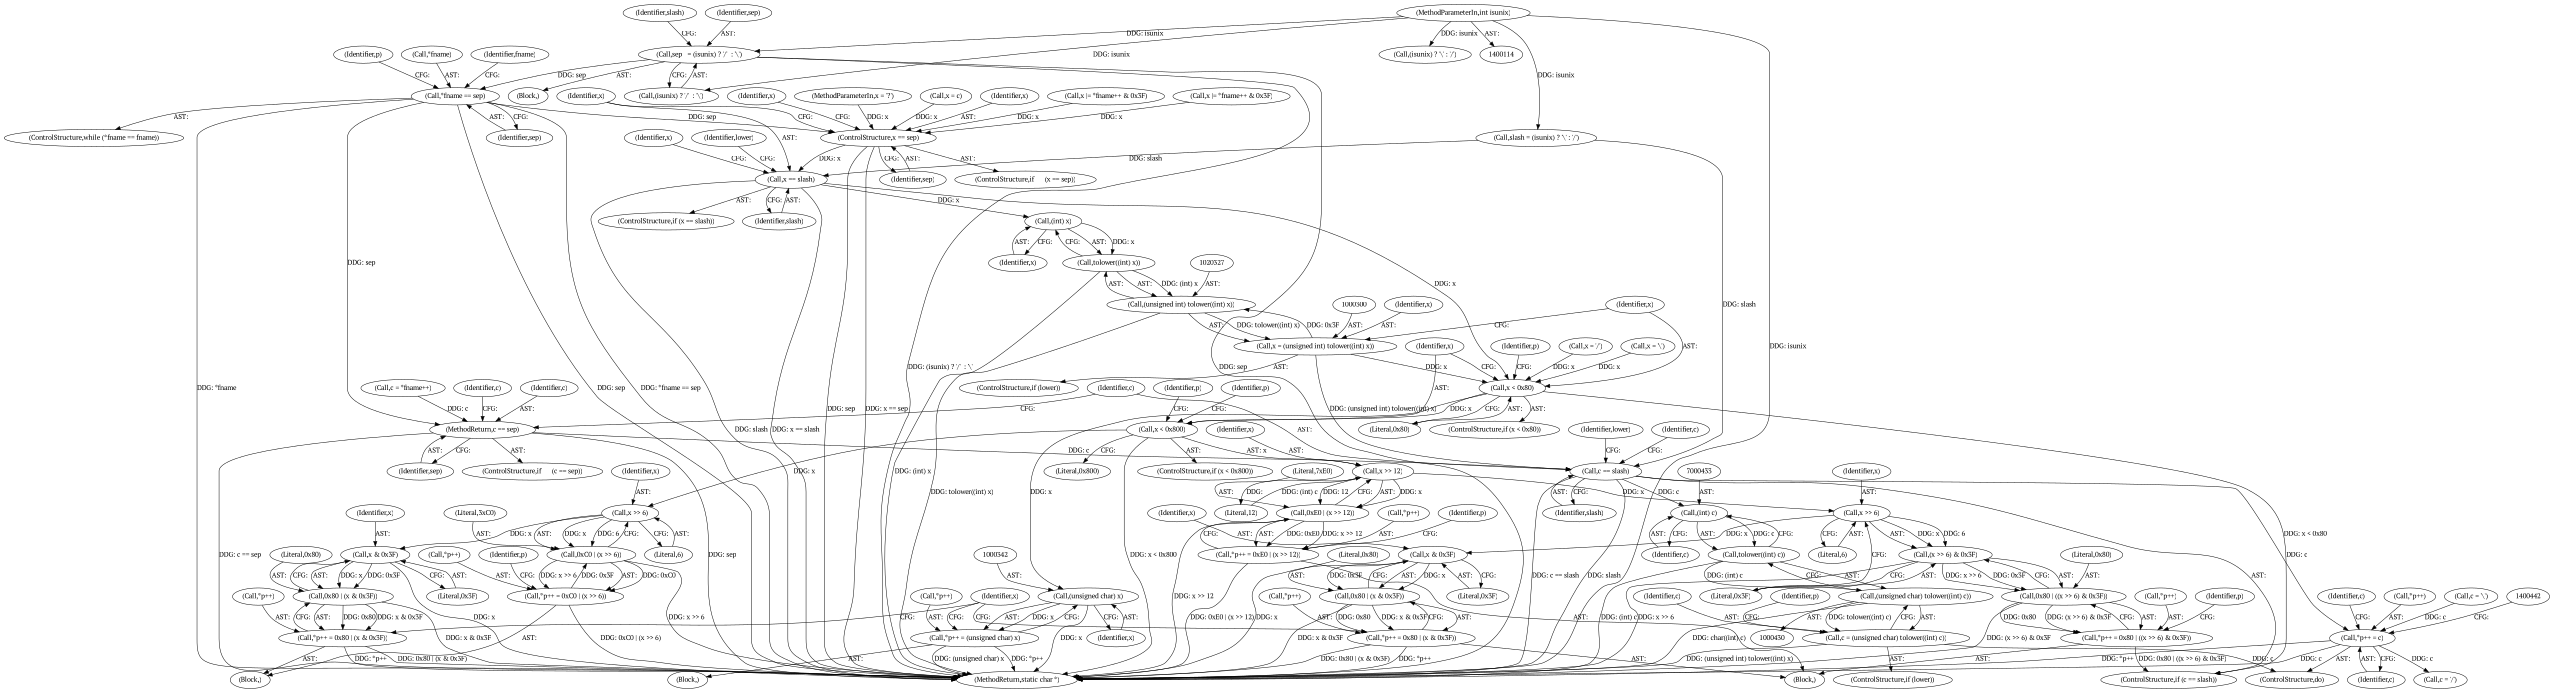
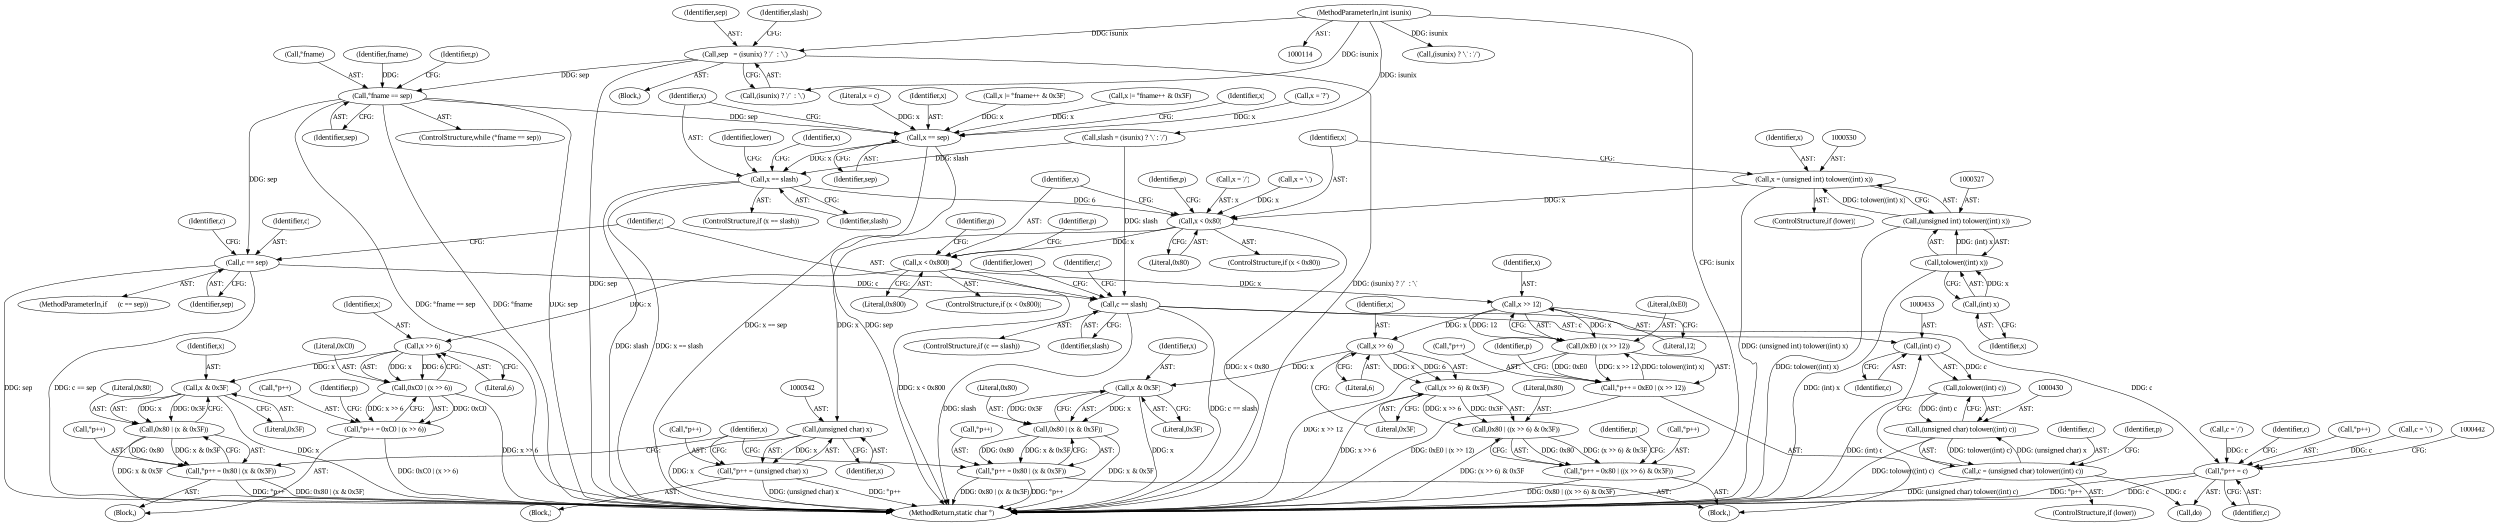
node "1400114": label "1400114" -> "1000114"
edge "(Identifier,fname)" -> "(Call,*fname == sep)": label "CFG: " -> "DDG: "
node "(MethodParameterIn,x = '?')": label "(MethodParameterIn,x = '?')" -> "(Call,x = '?')"
node "(Call,x = c)": label "(Call,x = c)" -> "(Literal,x = c)"
node "(ControlStructure,while (*fname == fname))": label "(ControlStructure,while (*fname == fname))" -> "(ControlStructure,while (*fname == sep))"
node "(ControlStructure,x == sep)": label "(ControlStructure,x == sep)" -> "(Call,x == sep)"
node "(ControlStructure,if      (x == sep))": removed
edge "(Call,x == slash)" -> "(Call,(int) x)": removed, label "DDG: x"
node "1020327": label "1020327" -> "1000327"
edge "(Call,x == slash)" -> "(Call,x < 0x80)": label "DDG: x" -> "DDG: 6"
edge "(Literal,0x800)" -> "(Call,x < 0x800)": added, label "AST:"
node "1000300": label "1000300" -> "1000330"
edge "(Call,x = (unsigned int) tolower((int) x))" -> "(Call,(unsigned int) tolower((int) x))": label "DDG: 0x3F" -> "CFG: "
edge "(MethodParameterIn,int isunix)" -> "(MethodReturn,static char *)": label "DDG: isunix" -> "CFG: isunix"
edge "(Call,x = '/')" -> "(Call,x < 0x80)": label "DDG: x" -> "AST: x"
node "(Call,c = *fname++)": removed
node "(MethodReturn,c == sep)": label "(MethodReturn,c == sep)" -> "(Call,c == sep)"
edge "(Call,x < 0x80)" -> "(ControlStructure,if (c == slash))": now "(Call,x < 0x80)" -> "(MethodReturn,static char *)"
edge "(Call,x < 0x800)" -> "(Call,x >> 12)": label "AST: x" -> "DDG: x"
edge "(Call,x = (unsigned int) tolower((int) x))" -> "(Call,c == slash)": now "(Call,x = (unsigned int) tolower((int) x))" -> "(MethodReturn,static char *)"
node "(ControlStructure,if      (c == sep))": label "(ControlStructure,if      (c == sep))" -> "(MethodParameterIn,if      (c == sep))"
node "(Literal,7xE0)": label "(Literal,7xE0)" -> "(Literal,0xE0)"
node "7000433": label "7000433" -> "1000433"
edge "(Call,x >> 12)" -> "(Literal,12)": label "DDG: " -> "CFG: "
edge "(Literal,12)" -> "(Call,x >> 12)": label "DDG: (int) c" -> "AST: "
edge "(Call,c == slash)" -> "(Call,(int) c)": label "DDG: c" -> "AST: c"
node "(Literal,3xC0)": label "(Literal,3xC0)" -> "(Literal,0xC0)"
edge "(Call,tolower((int) c))" -> "(Call,(int) c)": now "(Call,c = (unsigned char) tolower((int) c))" -> "(Call,(int) c)"
edge "(Call,*p++ = 0xE0 | (x >> 12))" -> "(Call,0xE0 | (x >> 12))": label "CFG: " -> "DDG: tolower((int) x)"
edge "(Call,0x80 | ((x >> 6) & 0x3F))" -> "(Call,(x >> 6) & 0x3F)": removed, label "CFG:"
edge "(Call,*p++ = 0xC0 | (x >> 6))" -> "(Call,0xC0 | (x >> 6))": label "DDG: 0x3F" -> "CFG: "
node "1400442": label "1400442" -> "1000442"
edge "(Call,(unsigned char) tolower((int) c))" -> "1000430": reversed
edge "(Call,*p++ = (unsigned char) x)" -> "(Call,(unsigned char) x)": label "CFG: " -> "AST: "
edge "(Call,c = (unsigned char) tolower((int) c))" -> "(Call,(unsigned char) tolower((int) c))": label "CFG: " -> "DDG: (unsigned char) x"
edge "(Call,(unsigned char) tolower((int) c))" -> "(MethodReturn,static char *)": label "DDG: char((int) c)" -> "DDG: tolower((int) c)"
edge "(Call,*p++ = c)" -> "(Call,c = '/')": reversed
edge "(Call,c = (unsigned char) tolower((int) c))" -> "(MethodReturn,static char *)": label "DDG: (unsigned int) tolower((int) x)" -> "DDG: (unsigned char) tolower((int) c)"
edge "(Call,*p++ = 0x80 | ((x >> 6) & 0x3F))" -> "(ControlStructure,if (c == slash))": now "(Call,*p++ = 0x80 | ((x >> 6) & 0x3F))" -> "(MethodReturn,static char *)"
node "(ControlStructure,do)": label "(ControlStructure,do)" -> "(Call,do)"
